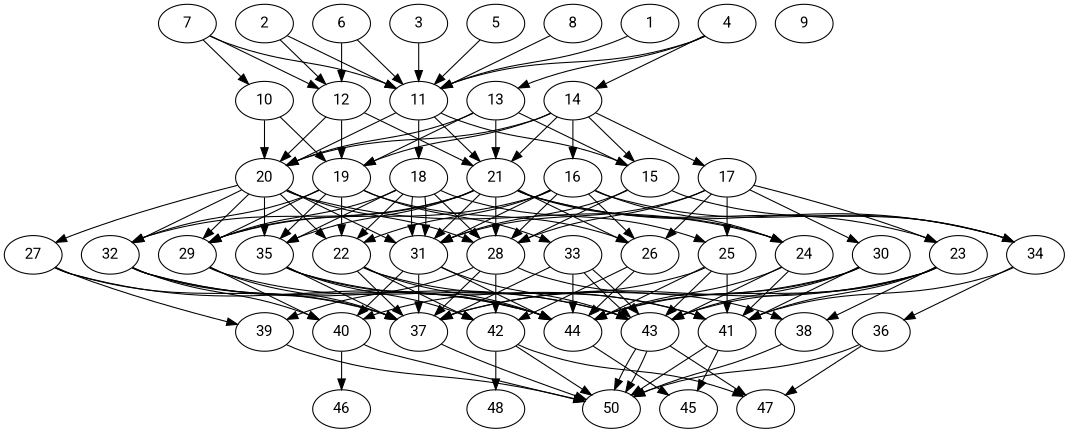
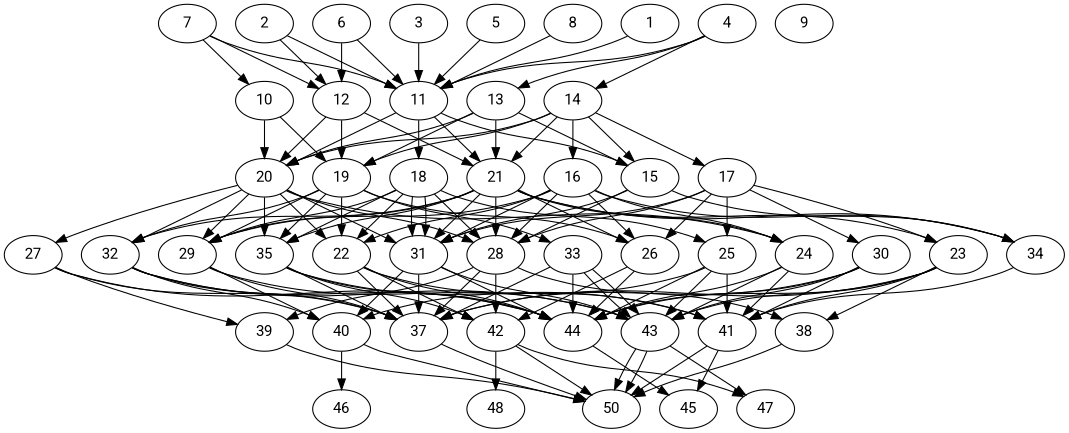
node "36": removed
